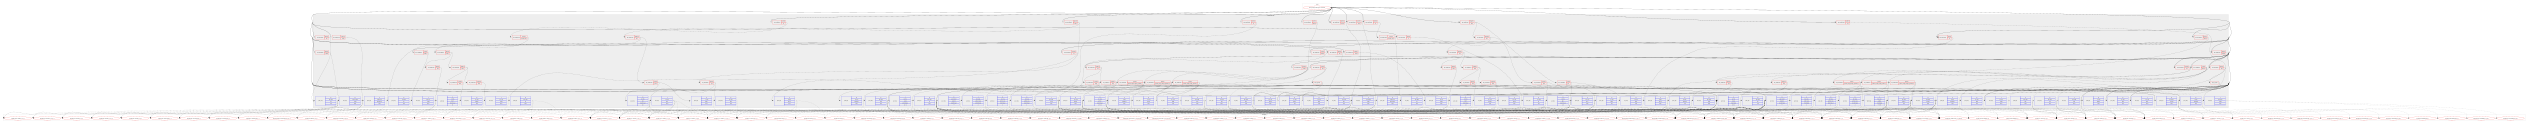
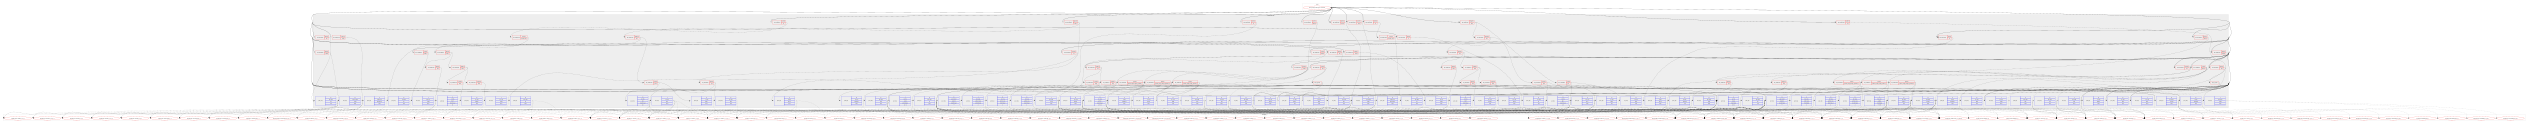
node "portage://dev-lang/lua-5.3.5": removed
